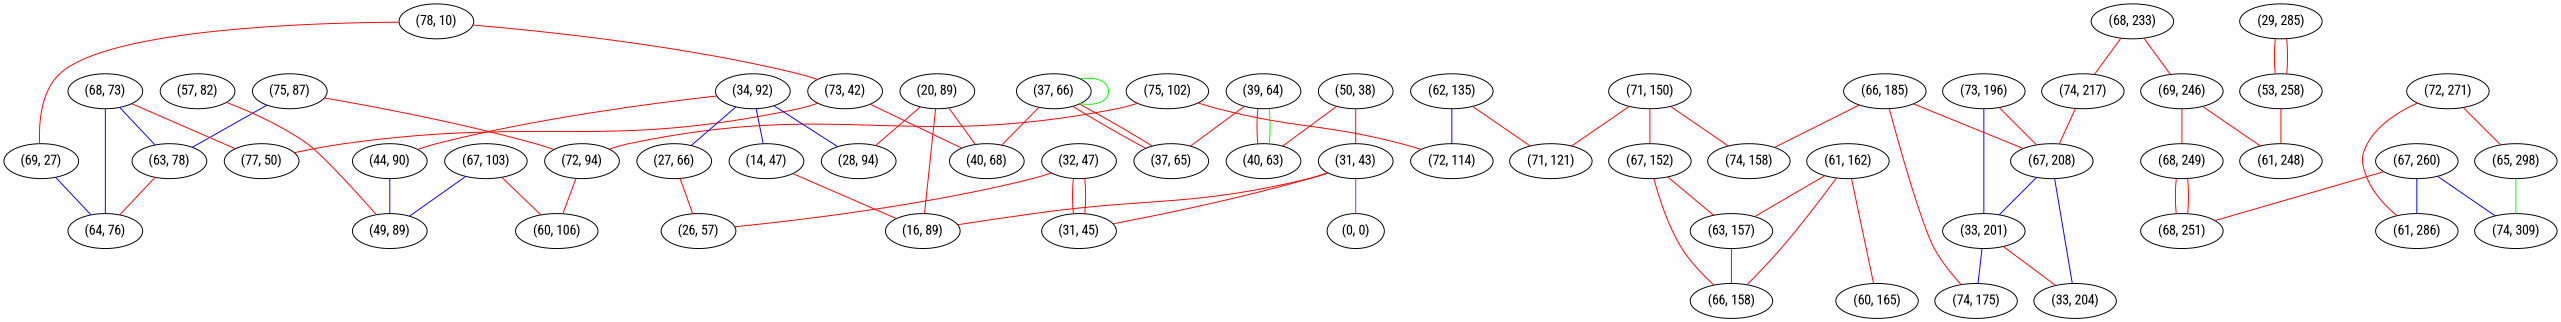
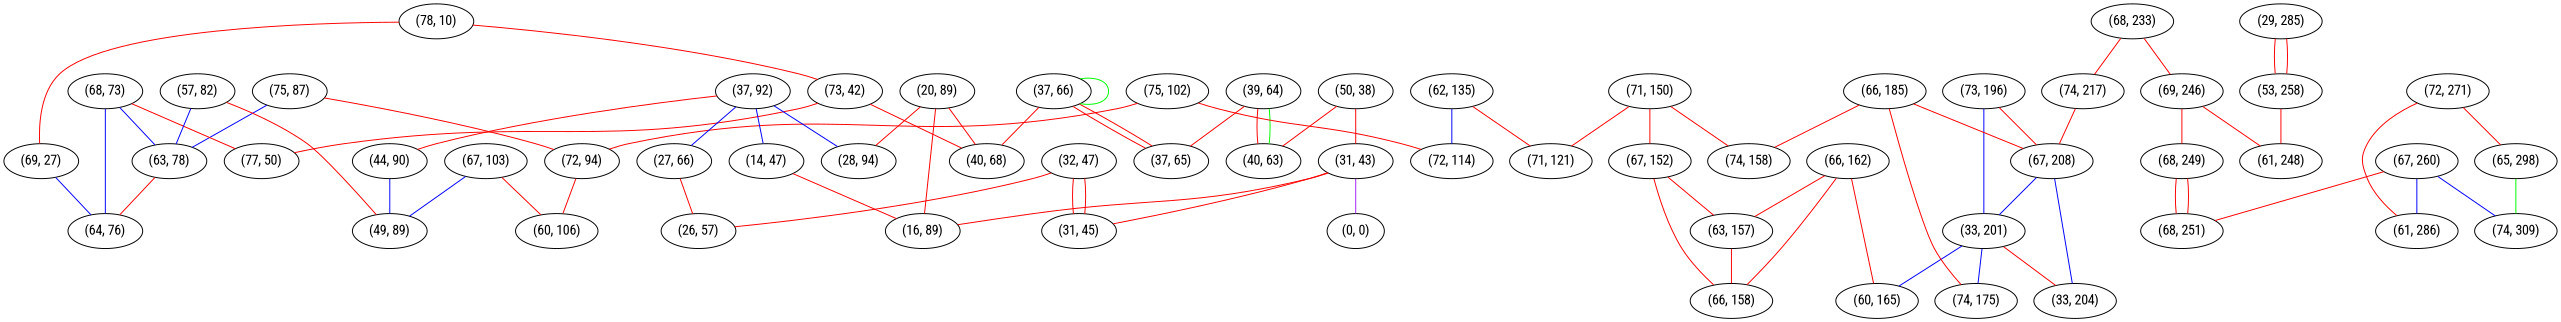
node "(34, 92)": label "(34, 92)" -> "(37, 92)"
edge "(57, 82)" -- "(63, 78)": added
node "(61, 162)": label "(61, 162)" -> "(66, 162)"
edge "(33, 201)" -- "(60, 165)": added
